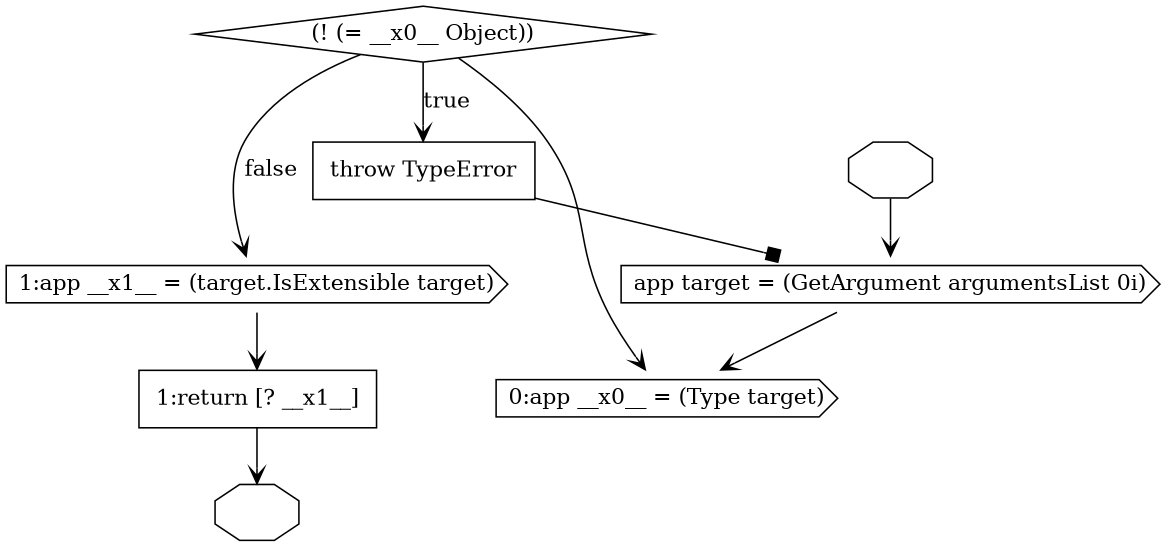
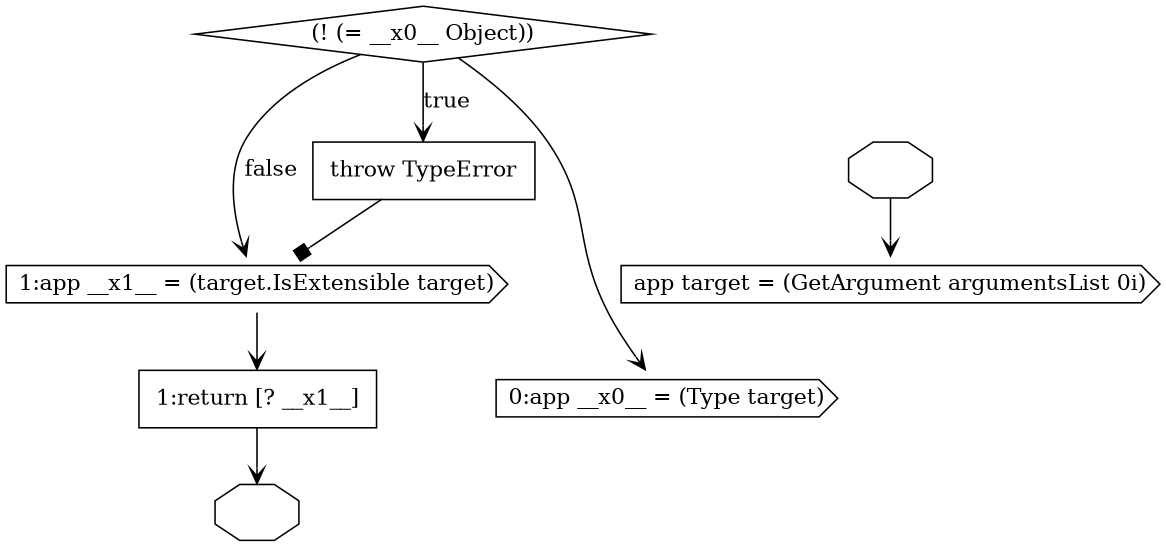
edge "throw TypeError" -> "app target = (GetArgument argumentsList 0i)": now "throw TypeError" -> "1:app __x1__ = (target.IsExtensible target)"
edge "app target = (GetArgument argumentsList 0i)" -> "0:app __x0__ = (Type target)": removed
